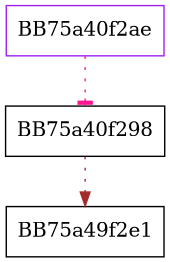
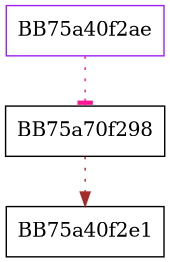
node "BB75a40f298": label "BB75a40f298" -> "BB75a70f298"
node "BB75a49f2e1": label "BB75a49f2e1" -> "BB75a40f2e1"
